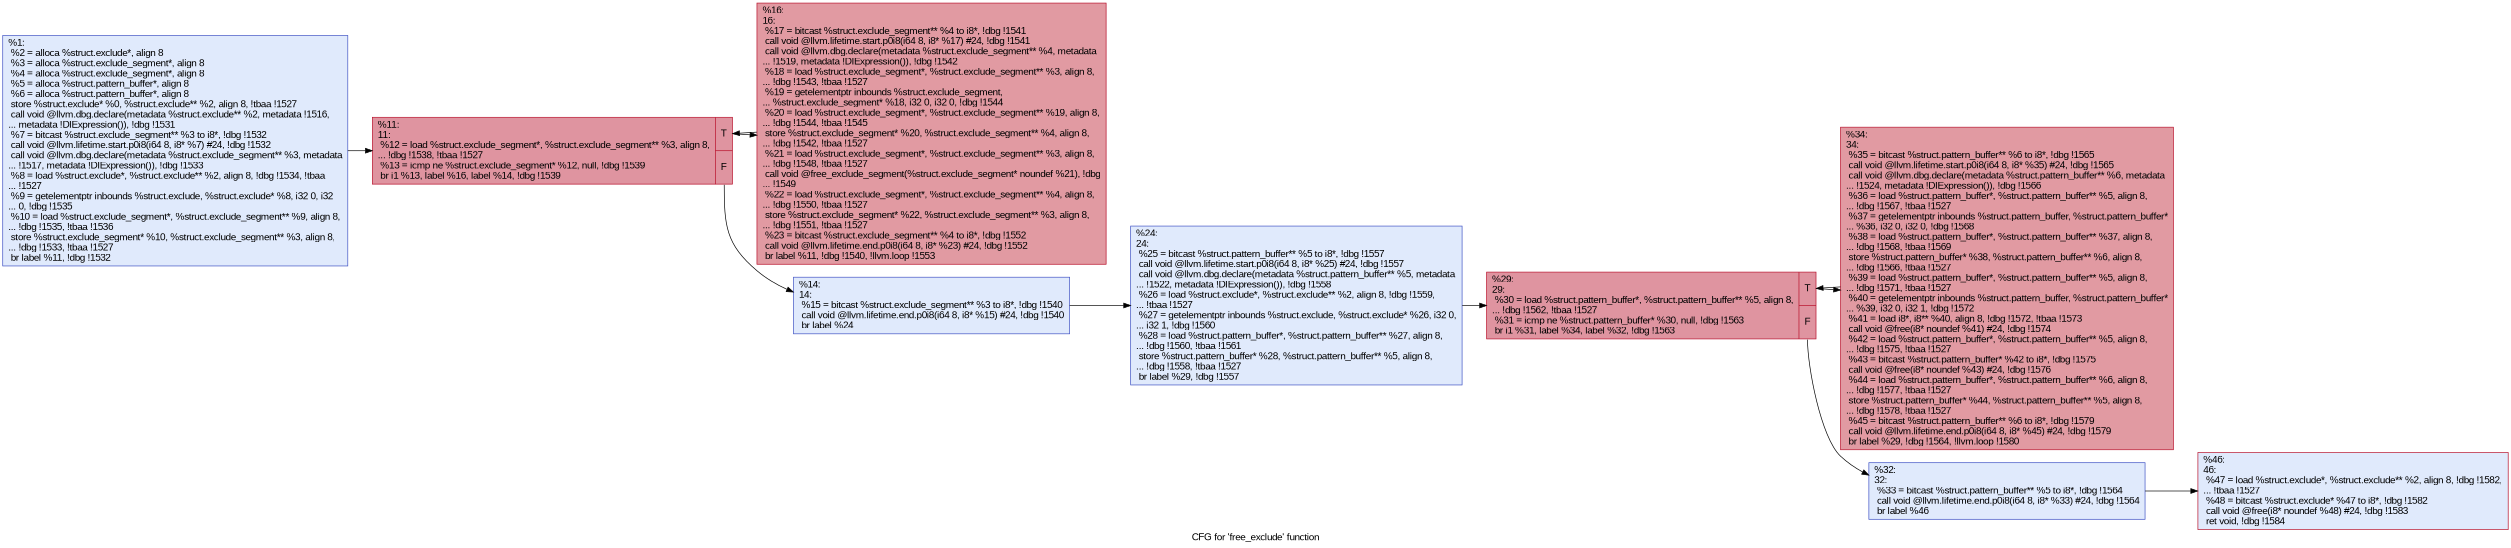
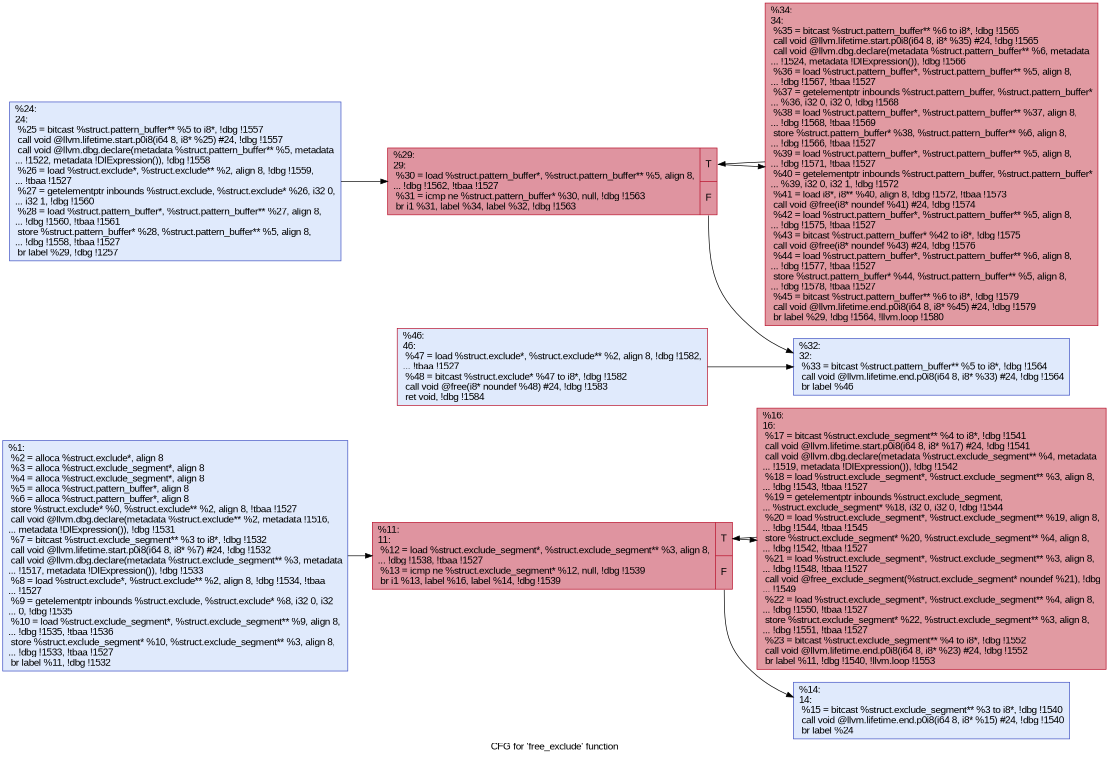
edge "%14:" -> "%24:": removed
node "%24:": text "br label %29, !dbg !1557" -> "br label %29, !dbg !1257"
edge "%32:" -> "%46:": reversed
